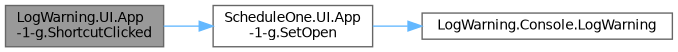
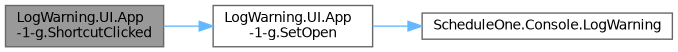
node "ScheduleOne.UI.App -1-g.SetOpen": label "ScheduleOne.UI.App -1-g.SetOpen" -> "LogWarning.UI.App -1-g.SetOpen"
node "LogWarning.Console.LogWarning": label "LogWarning.Console.LogWarning" -> "ScheduleOne.Console.LogWarning"
